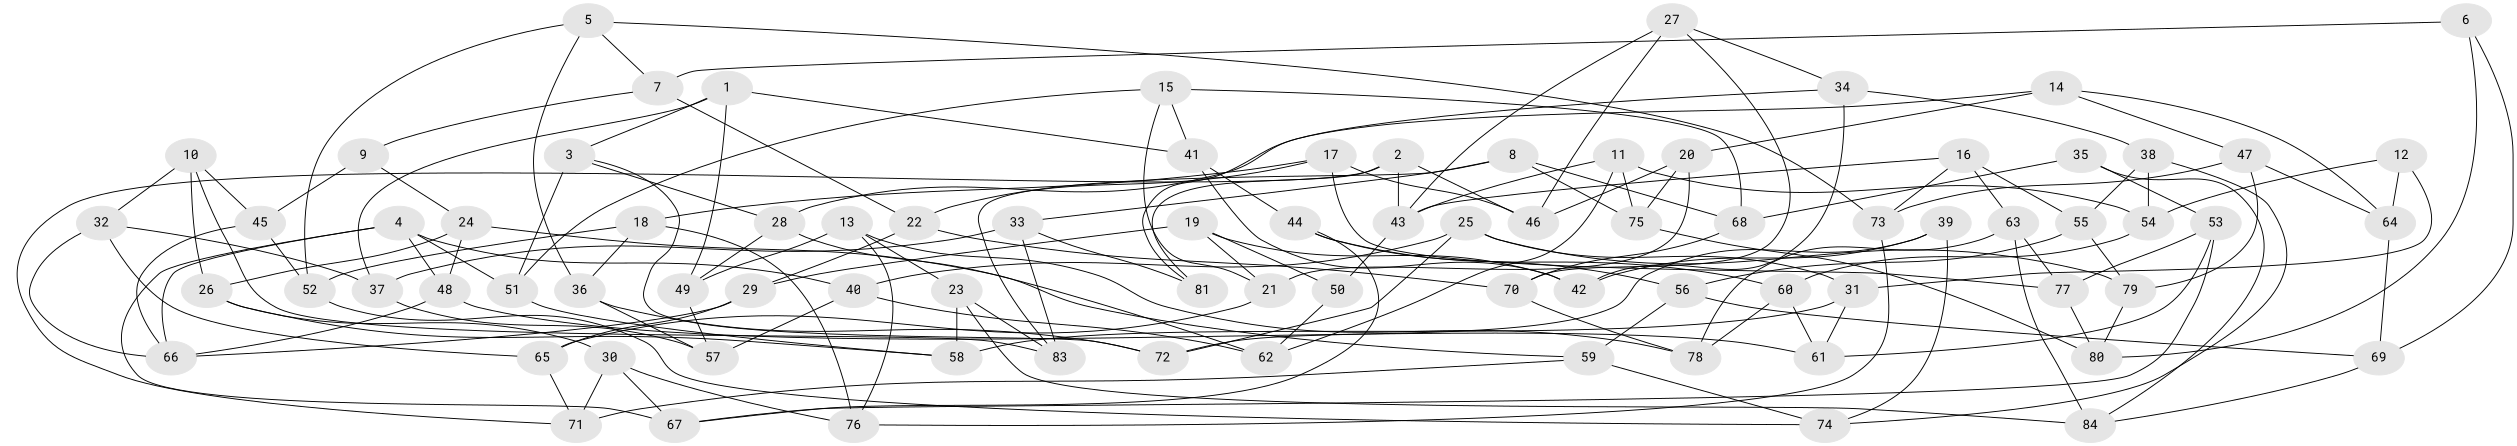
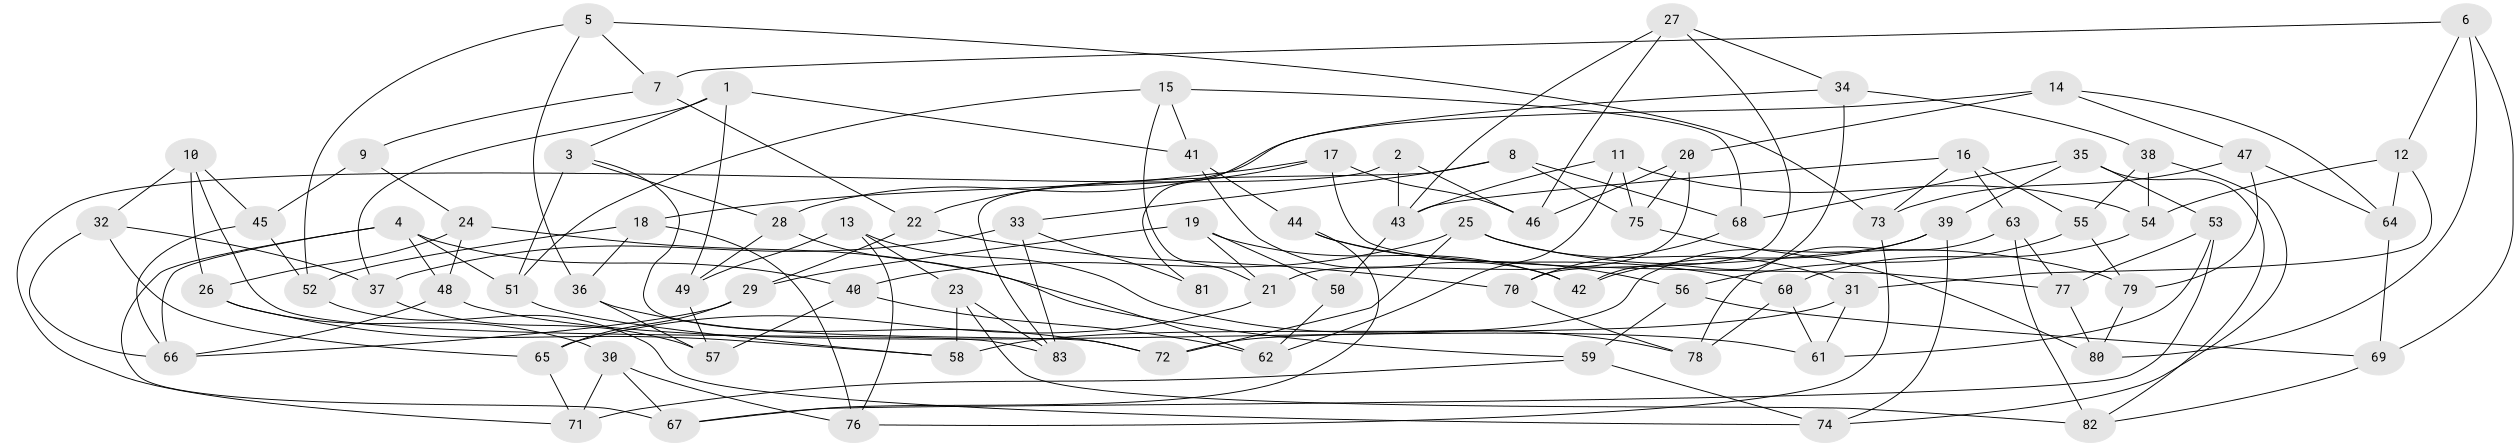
edge "6" -- "12": added
edge "2" -- "81": removed
edge "35" -- "39": added
node "84": label "84" -> "82"
